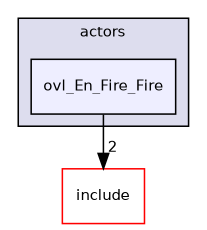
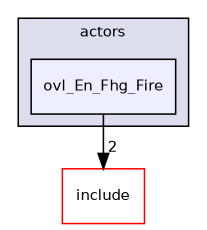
node "ovl_En_Fire_Fire": label "ovl_En_Fire_Fire" -> "ovl_En_Fhg_Fire"
